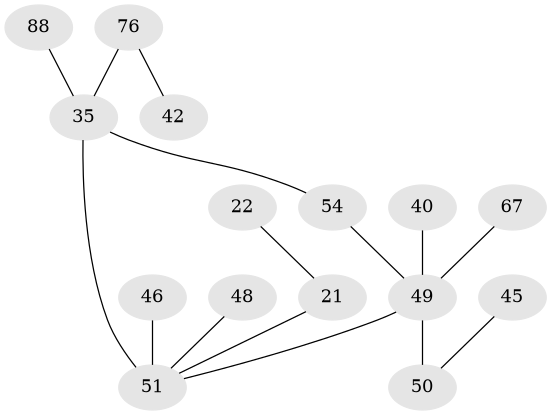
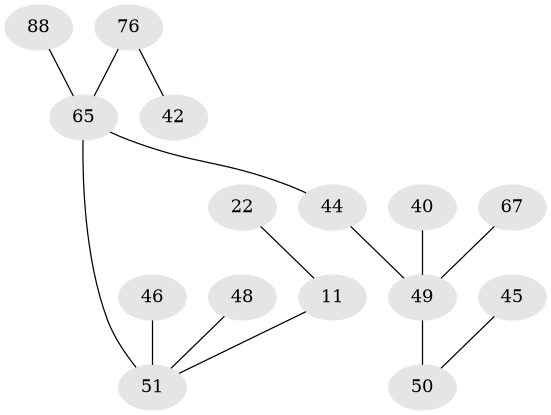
node "35": label "35" -> "65"
node "54": label "54" -> "44"
node "21": label "21" -> "11"
edge "49" -- "51": removed
